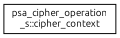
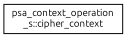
node "psa_cipher_operation _s::cipher_context": label "psa_cipher_operation _s::cipher_context" -> "psa_context_operation _s::cipher_context"
